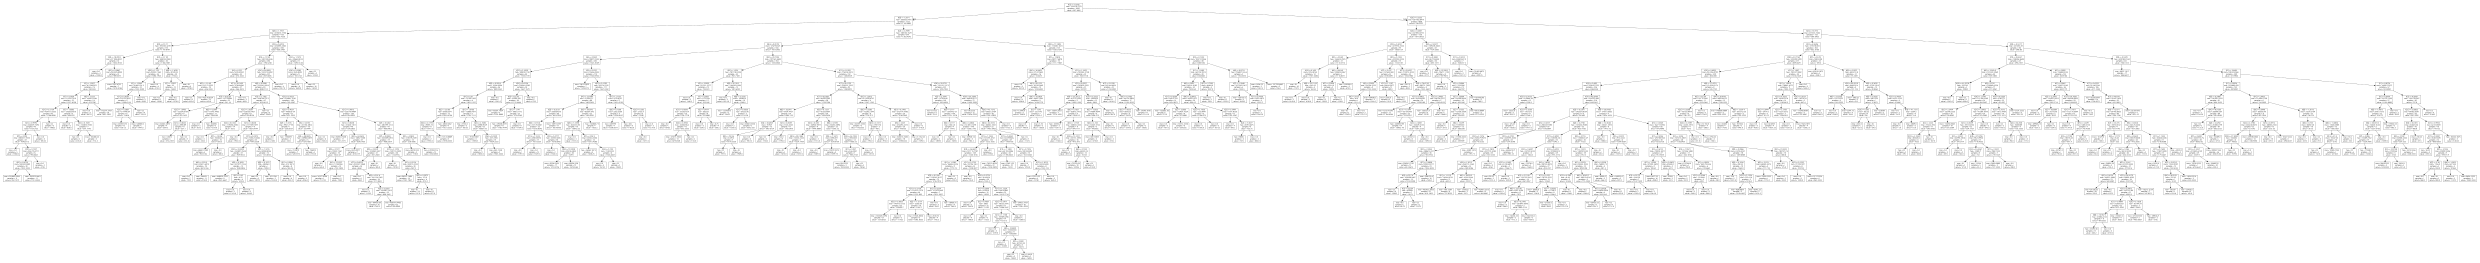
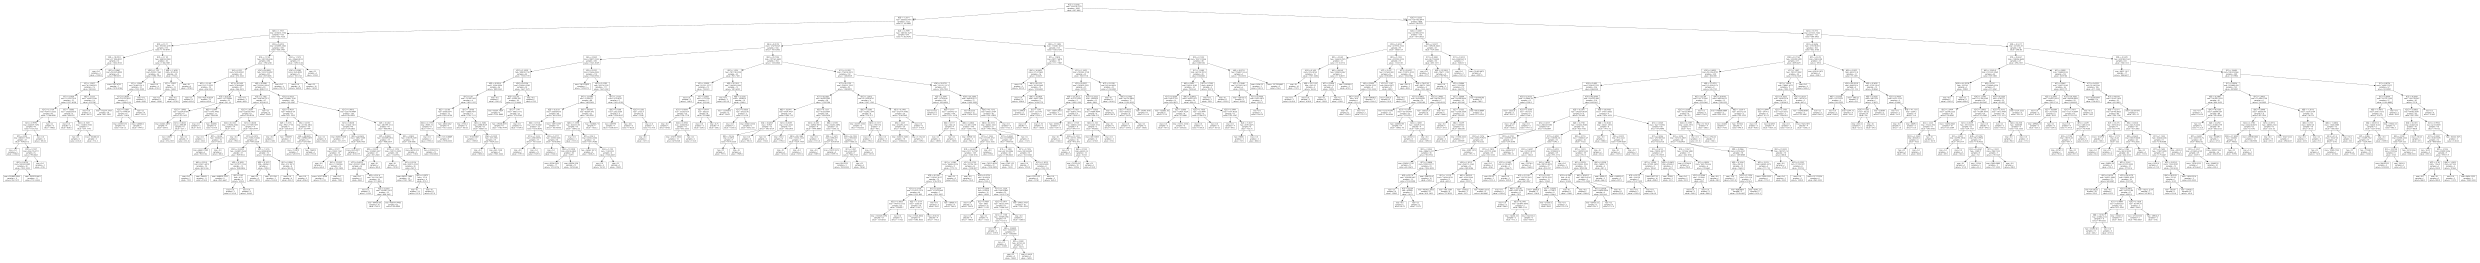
edge "X[3] <= 0.565 mse = 2733.75 samples = 8 value = 1538.5" -> "mse = 0.0 samples = 3 value = 1471.0": now "mse = 0.0 samples = 5 value = 1579.0" -> "mse = 0.0 samples = 3 value = 1471.0"
